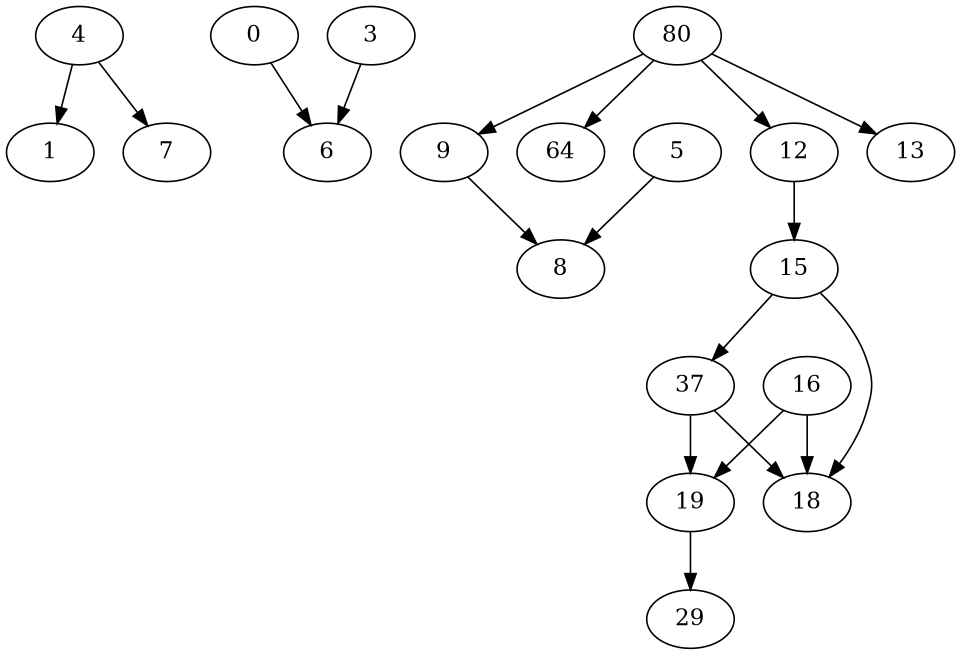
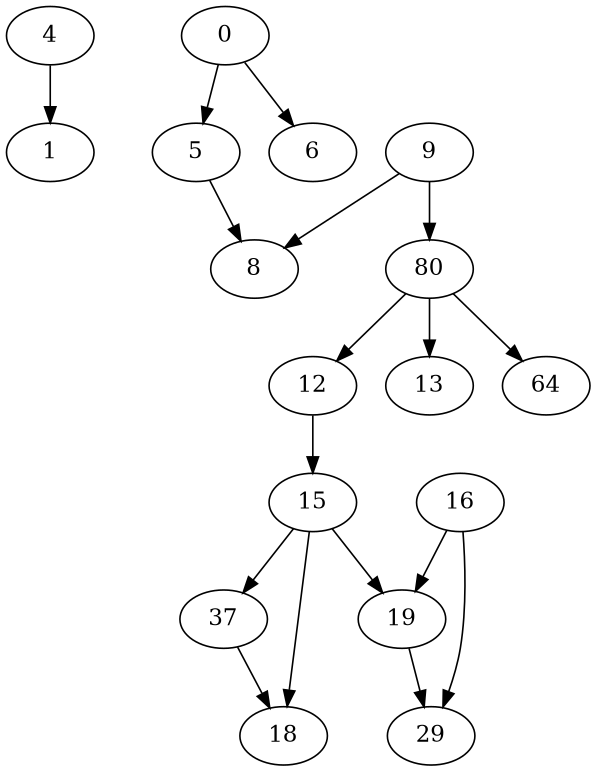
node "3": removed
edge "0" -> "5": added
edge "80" -> "9": reversed
node "7": removed
edge "37" -> "19": now "15" -> "19"
edge "16" -> "18": now "16" -> "29"
